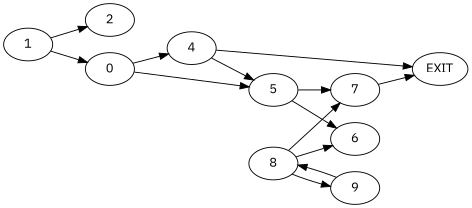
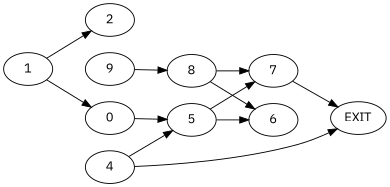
edge "0" -> "4": removed
edge "8" -> "9": removed
